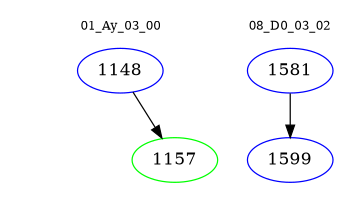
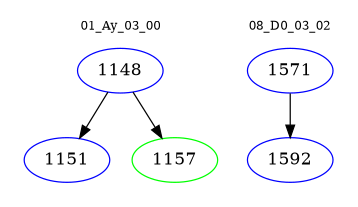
node "1581": label "1581" -> "1571"
node "1151": added
node "1599": label "1599" -> "1592"
